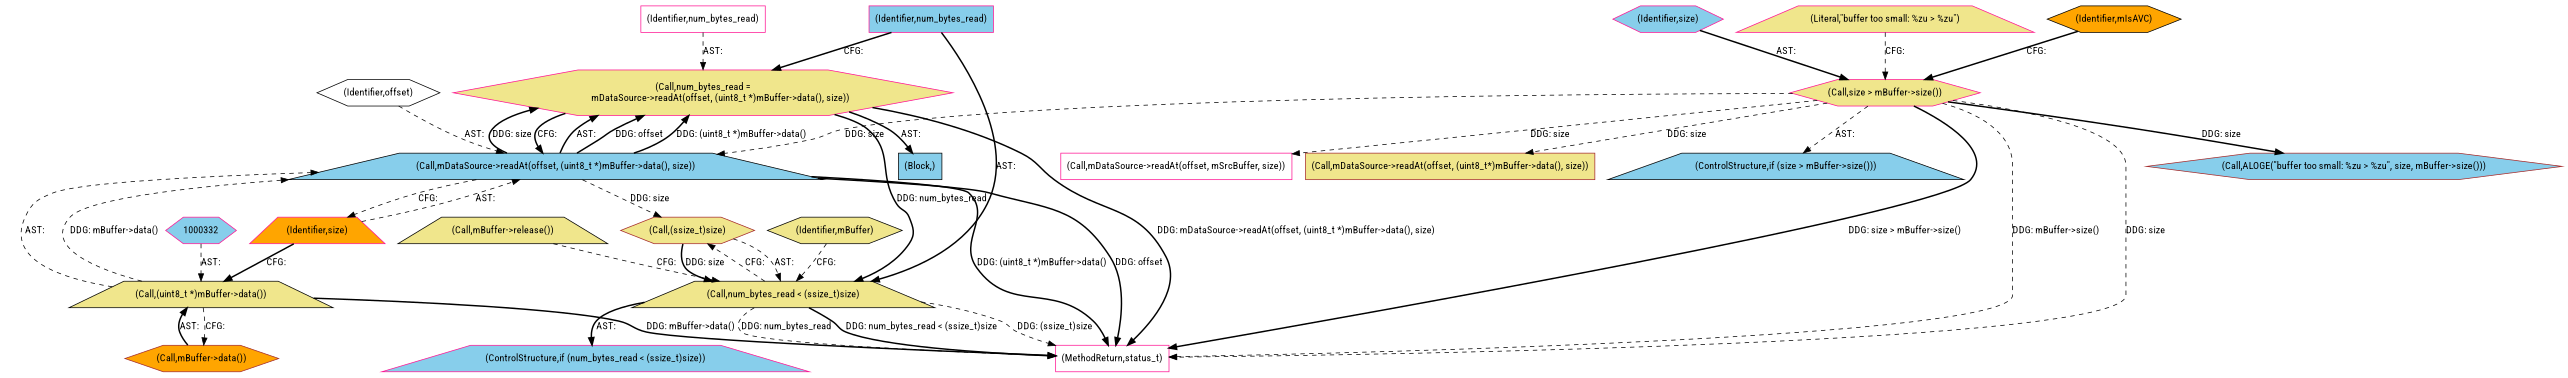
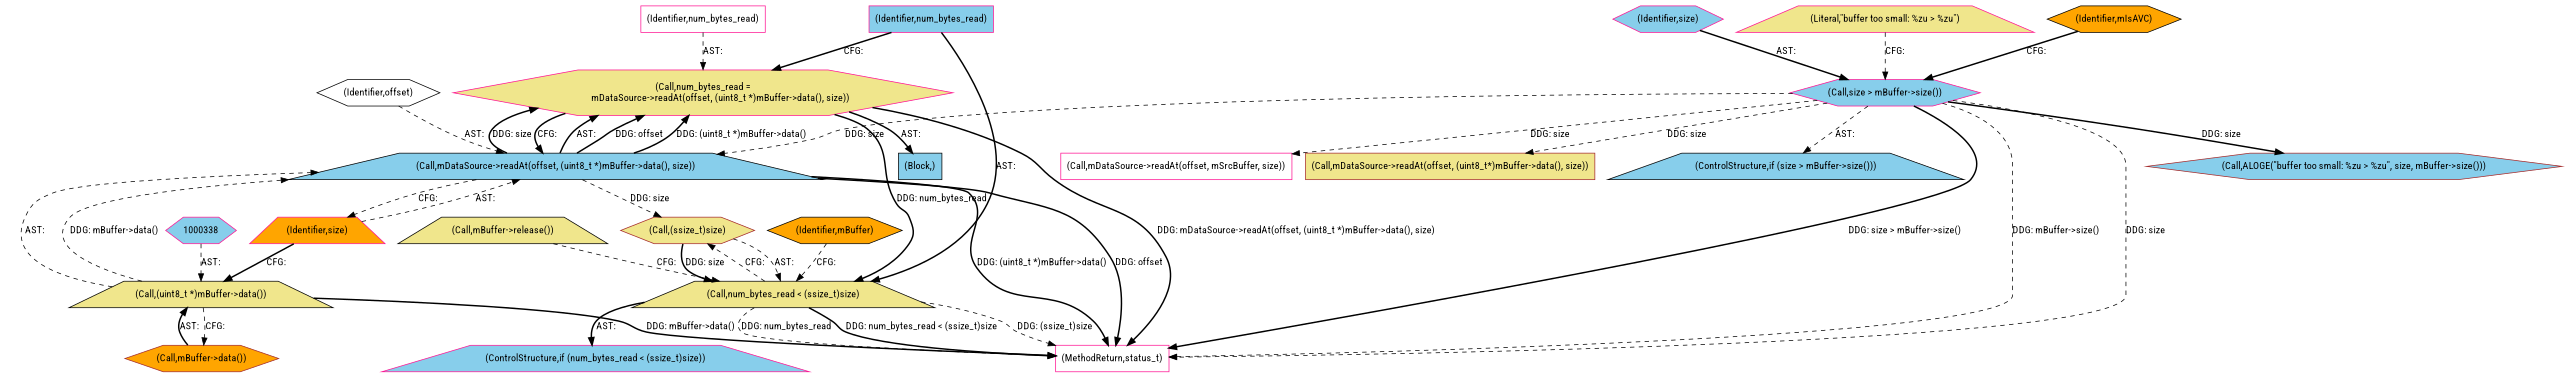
node "(Call,size > mBuffer->size())": fillcolor khaki -> skyblue
node "1000332": label "1000332" -> "1000338"
node "(Identifier,mBuffer)": fillcolor khaki -> orange
